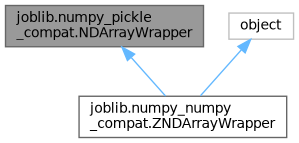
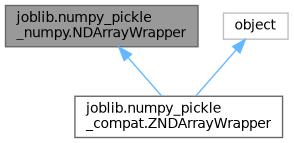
node "joblib.numpy_pickle _compat.NDArrayWrapper": label "joblib.numpy_pickle _compat.NDArrayWrapper" -> "joblib.numpy_pickle _numpy.NDArrayWrapper"
node "joblib.numpy_numpy _compat.ZNDArrayWrapper": label "joblib.numpy_numpy _compat.ZNDArrayWrapper" -> "joblib.numpy_pickle _compat.ZNDArrayWrapper"
